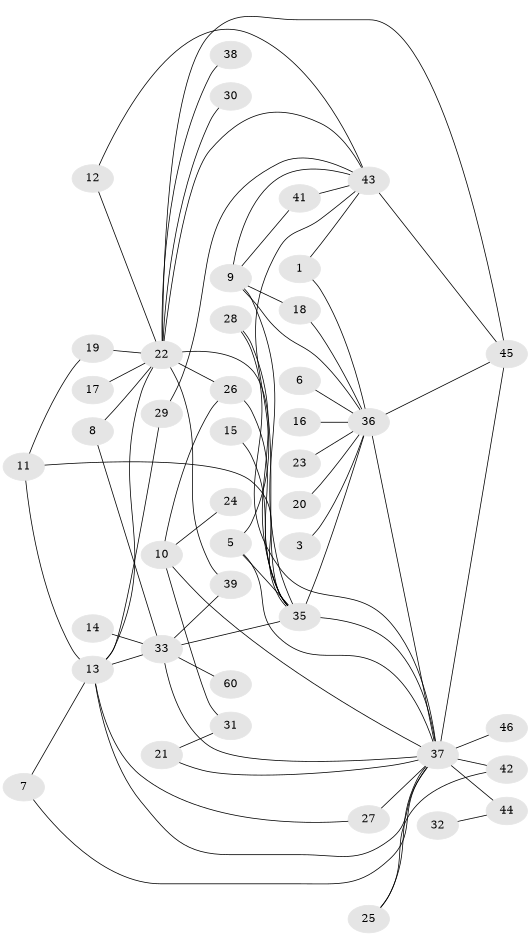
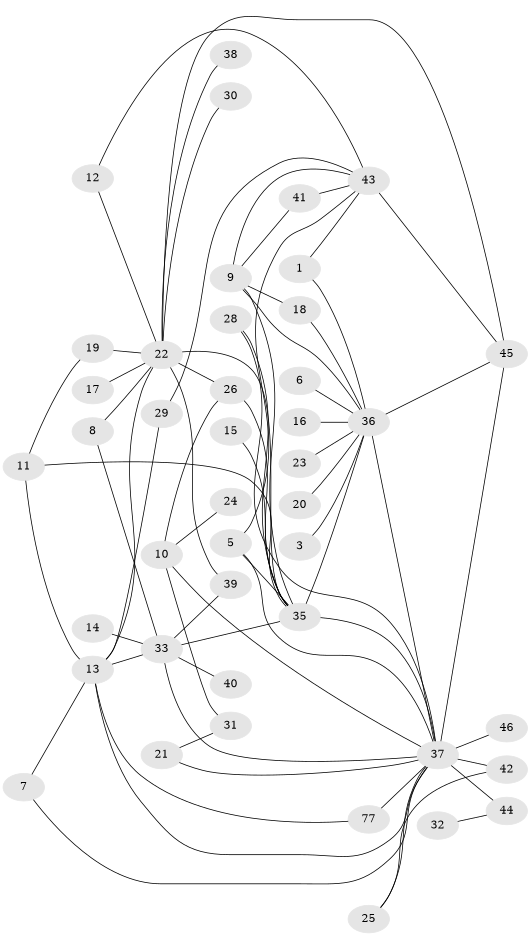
edge "43" -- "22": removed
node "60": label "60" -> "40"
node "27": label "27" -> "77"
